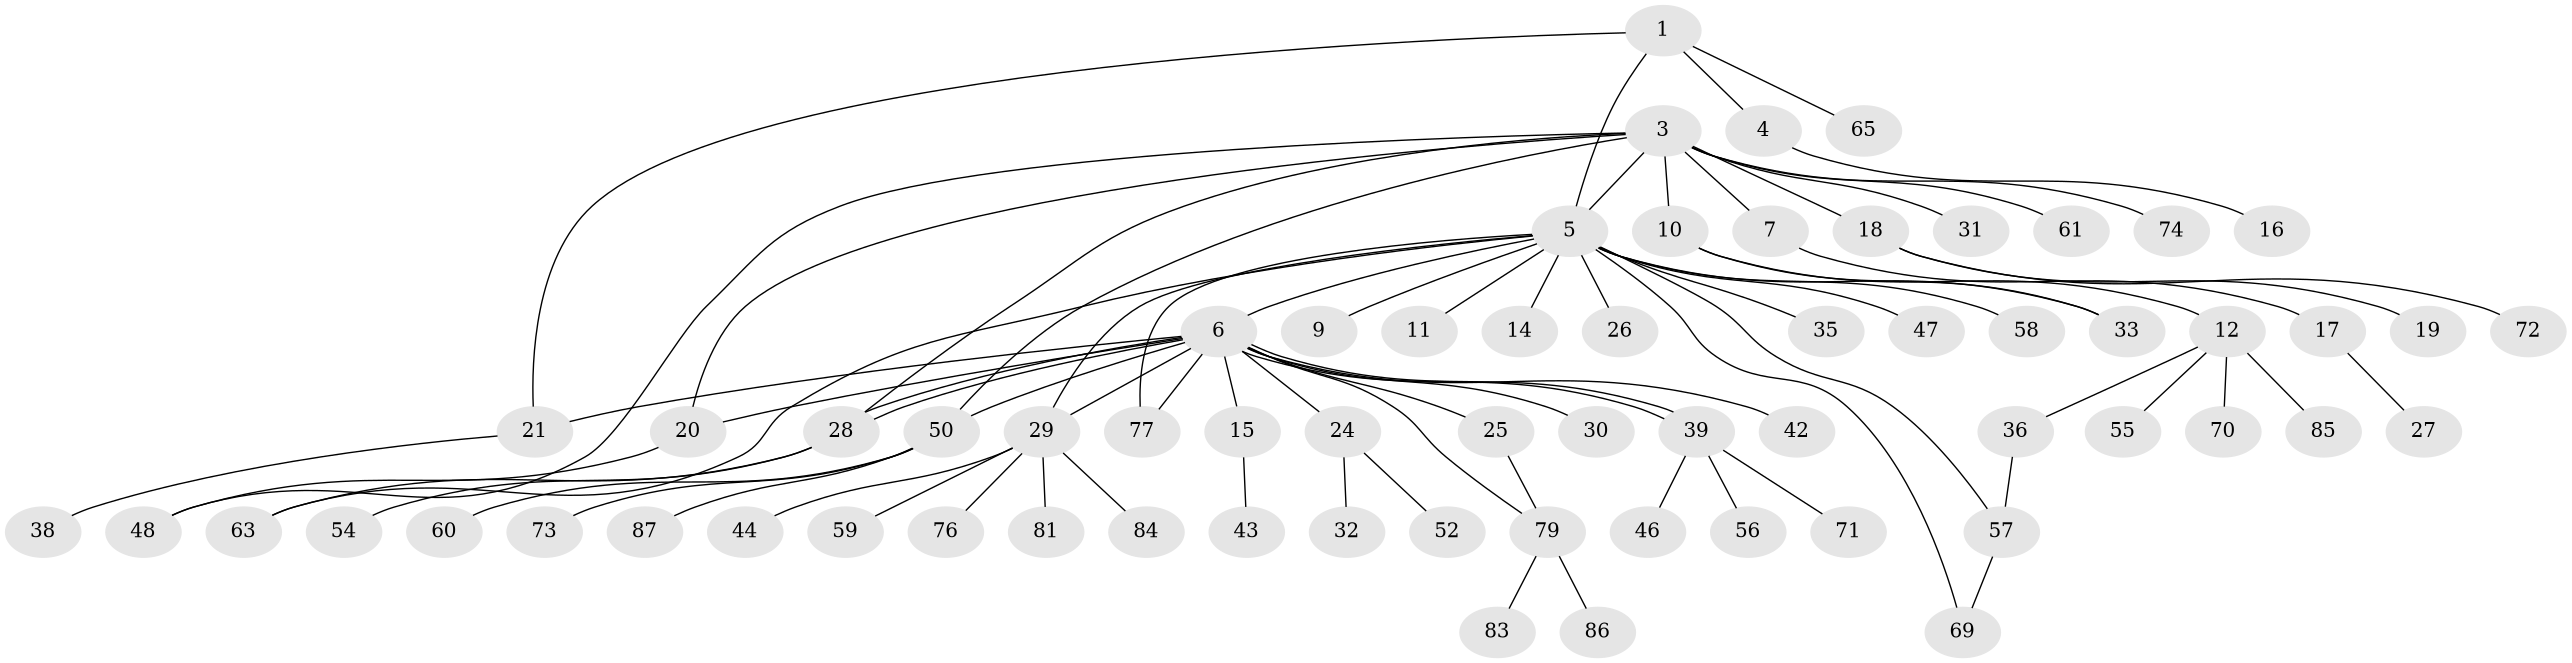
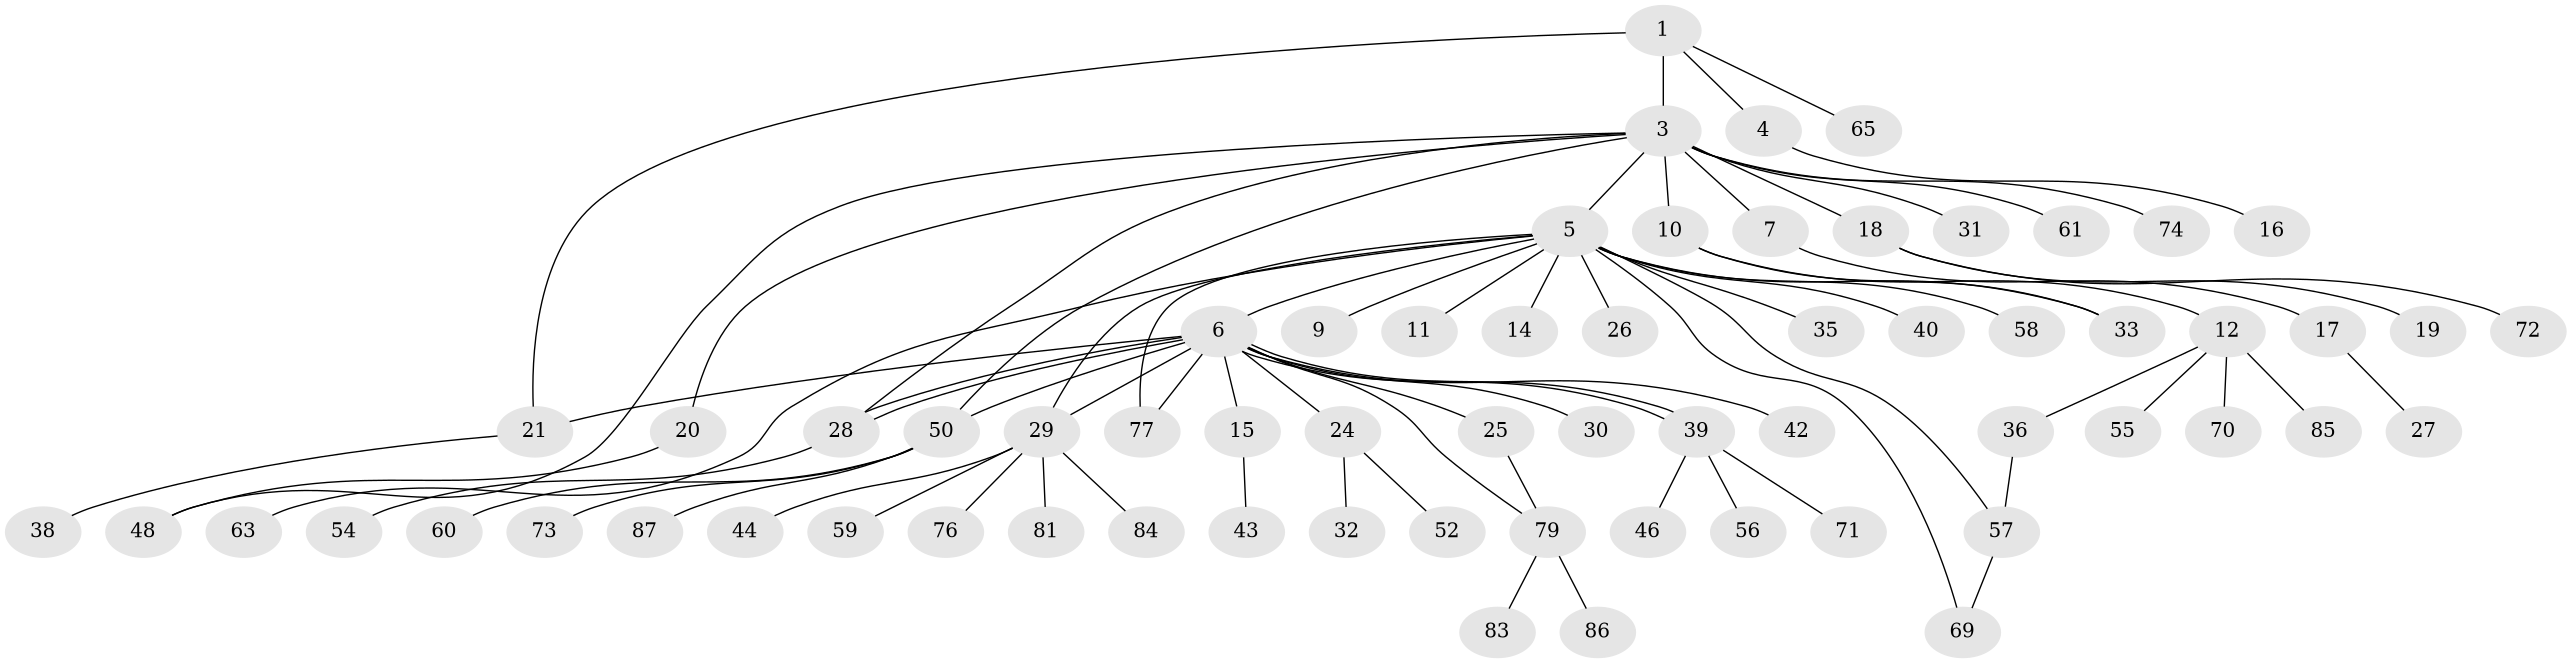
edge "1" -- "5": now "1" -- "3"
node "47": label "47" -> "40"
edge "6" -- "20": removed
edge "28" -- "63": removed
